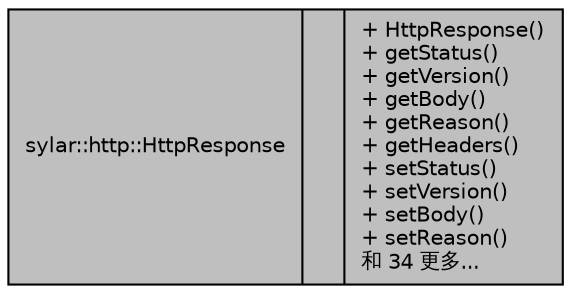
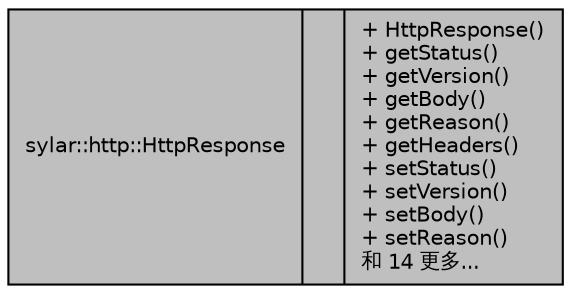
node "sylar::http::HttpResponse": text "和 34 更多..." -> "和 14 更多..."
